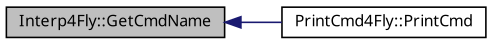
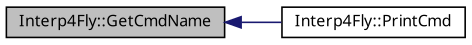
node "PrintCmd4Fly::PrintCmd": label "PrintCmd4Fly::PrintCmd" -> "Interp4Fly::PrintCmd"
